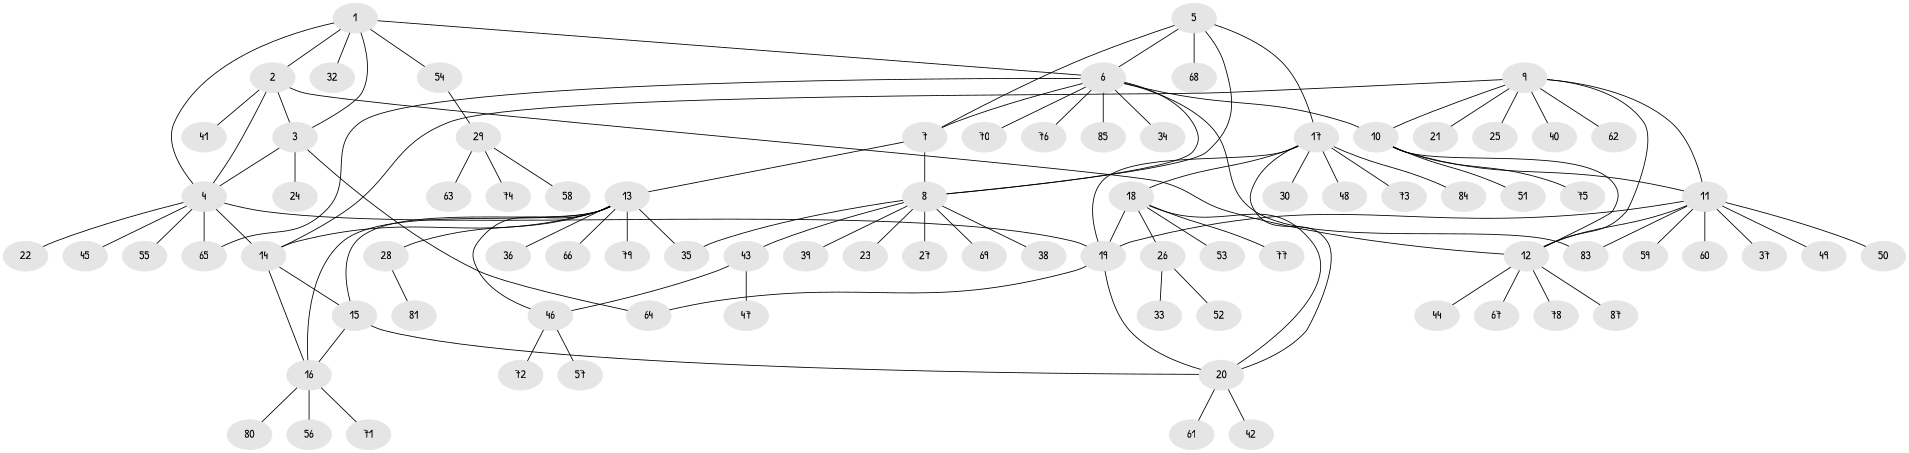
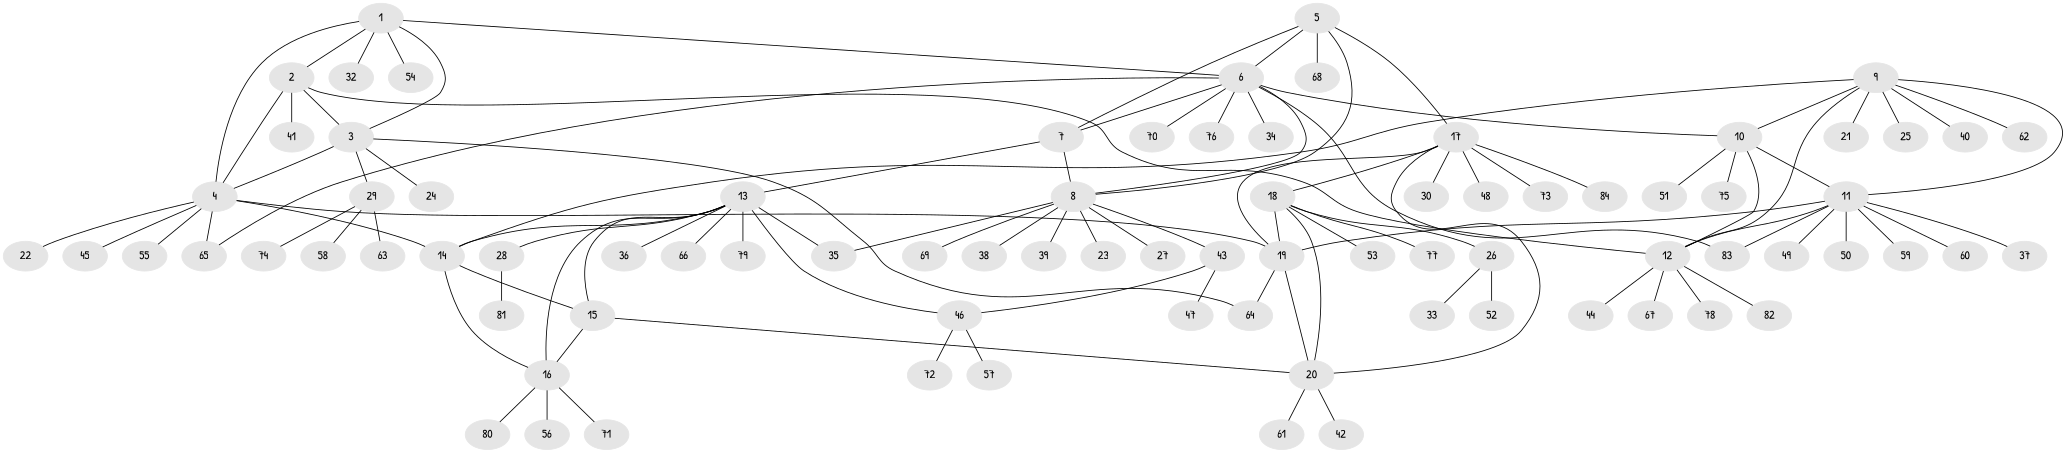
edge "54" -- "29": now "3" -- "29"
node "85": removed
node "87": label "87" -> "82"
